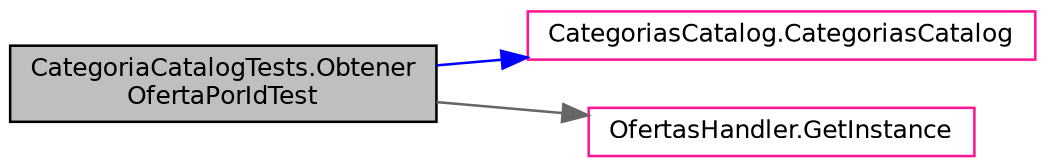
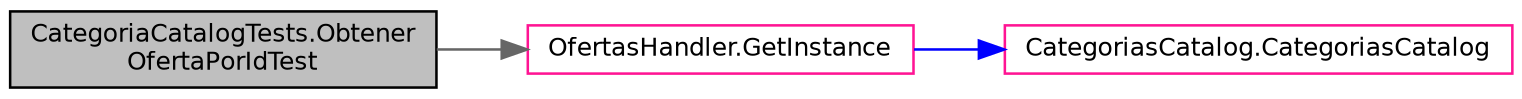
edge "CategoriaCatalogTests.Obtener OfertaPorIdTest" -> "CategoriasCatalog.CategoriasCatalog": now "OfertasHandler.GetInstance" -> "CategoriasCatalog.CategoriasCatalog"
